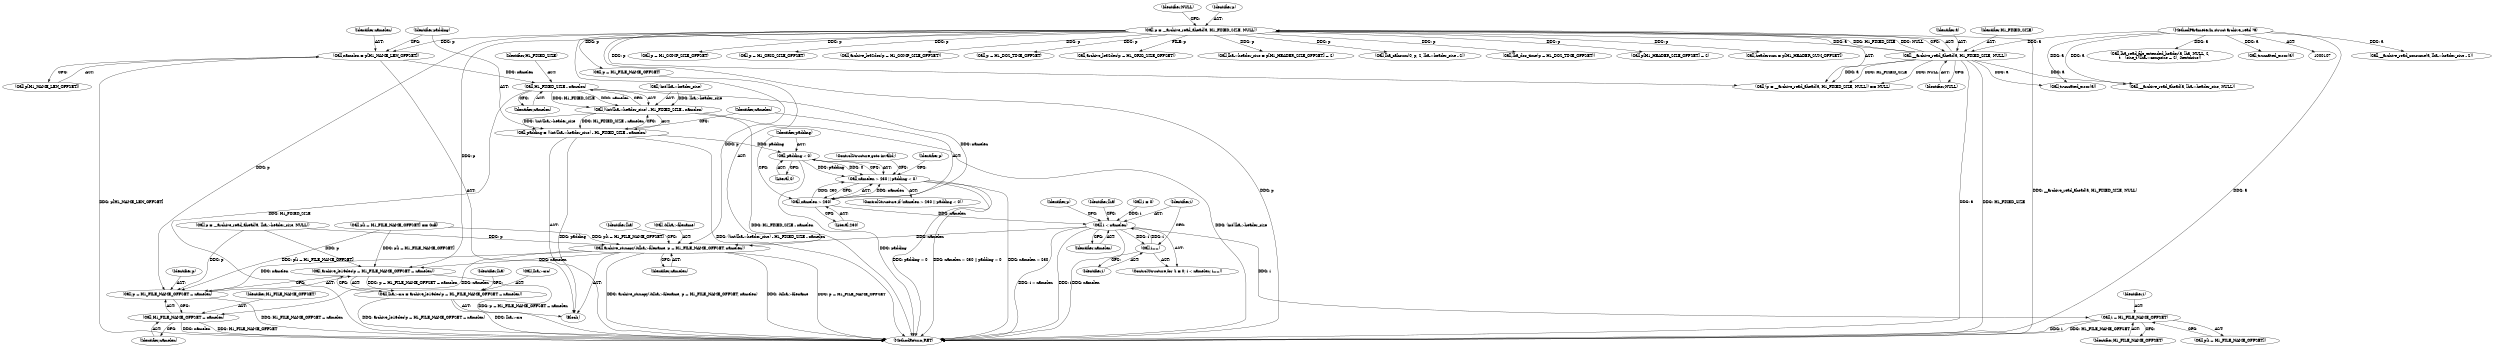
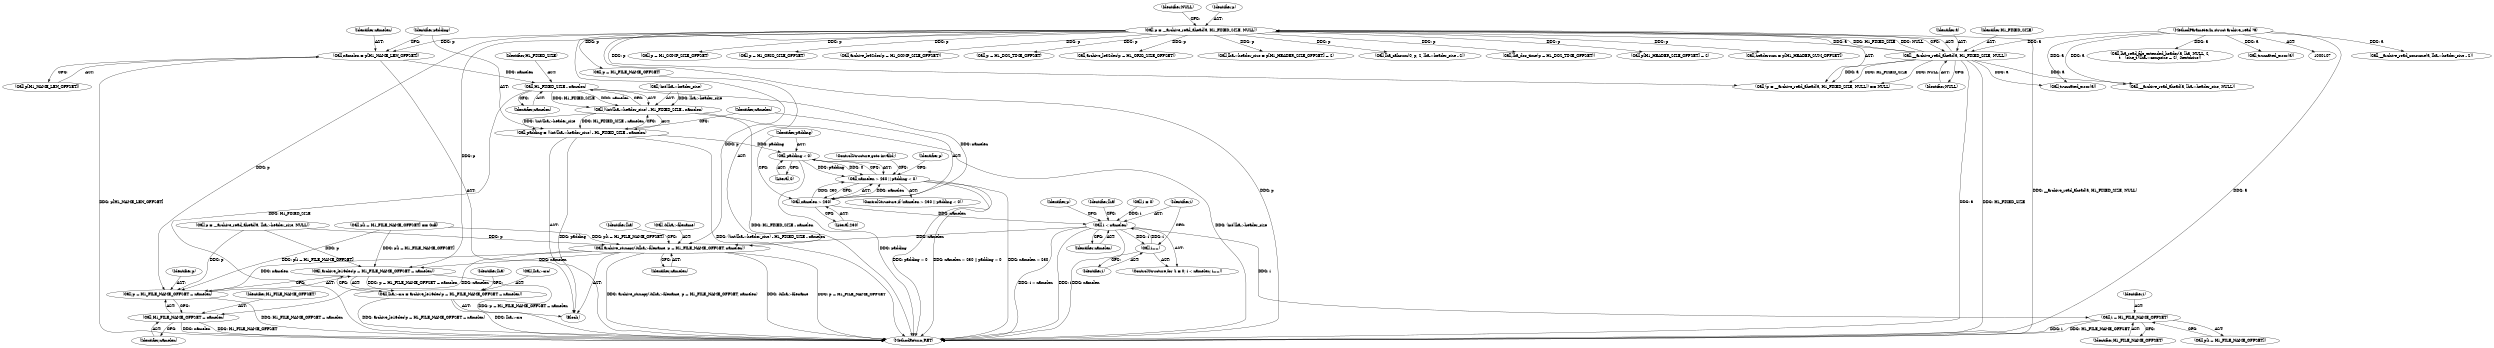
edge "(Call,p = __archive_read_ahead(a, H1_FIXED_SIZE, NULL))" -> "(Call,archive_le32dec(p + H1_ORIG_SIZE_OFFSET))": label "FILE: p" -> "DDG: p"
